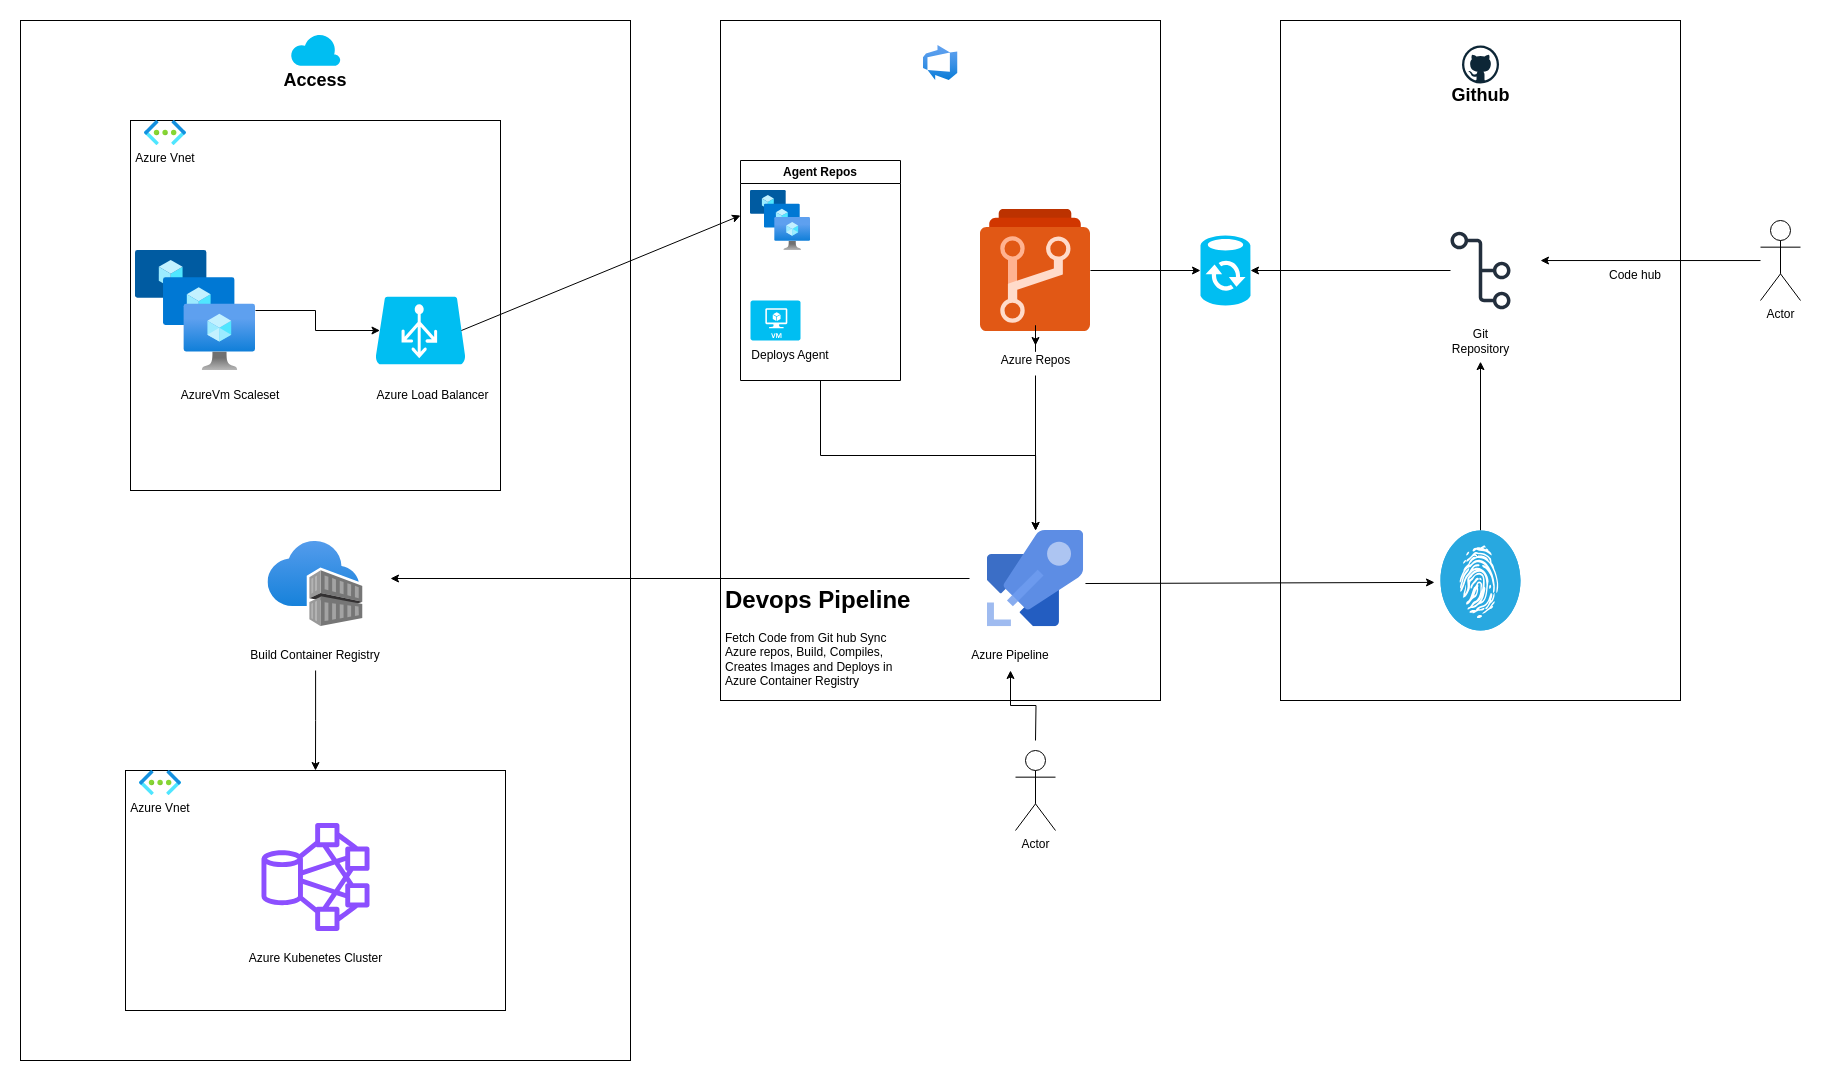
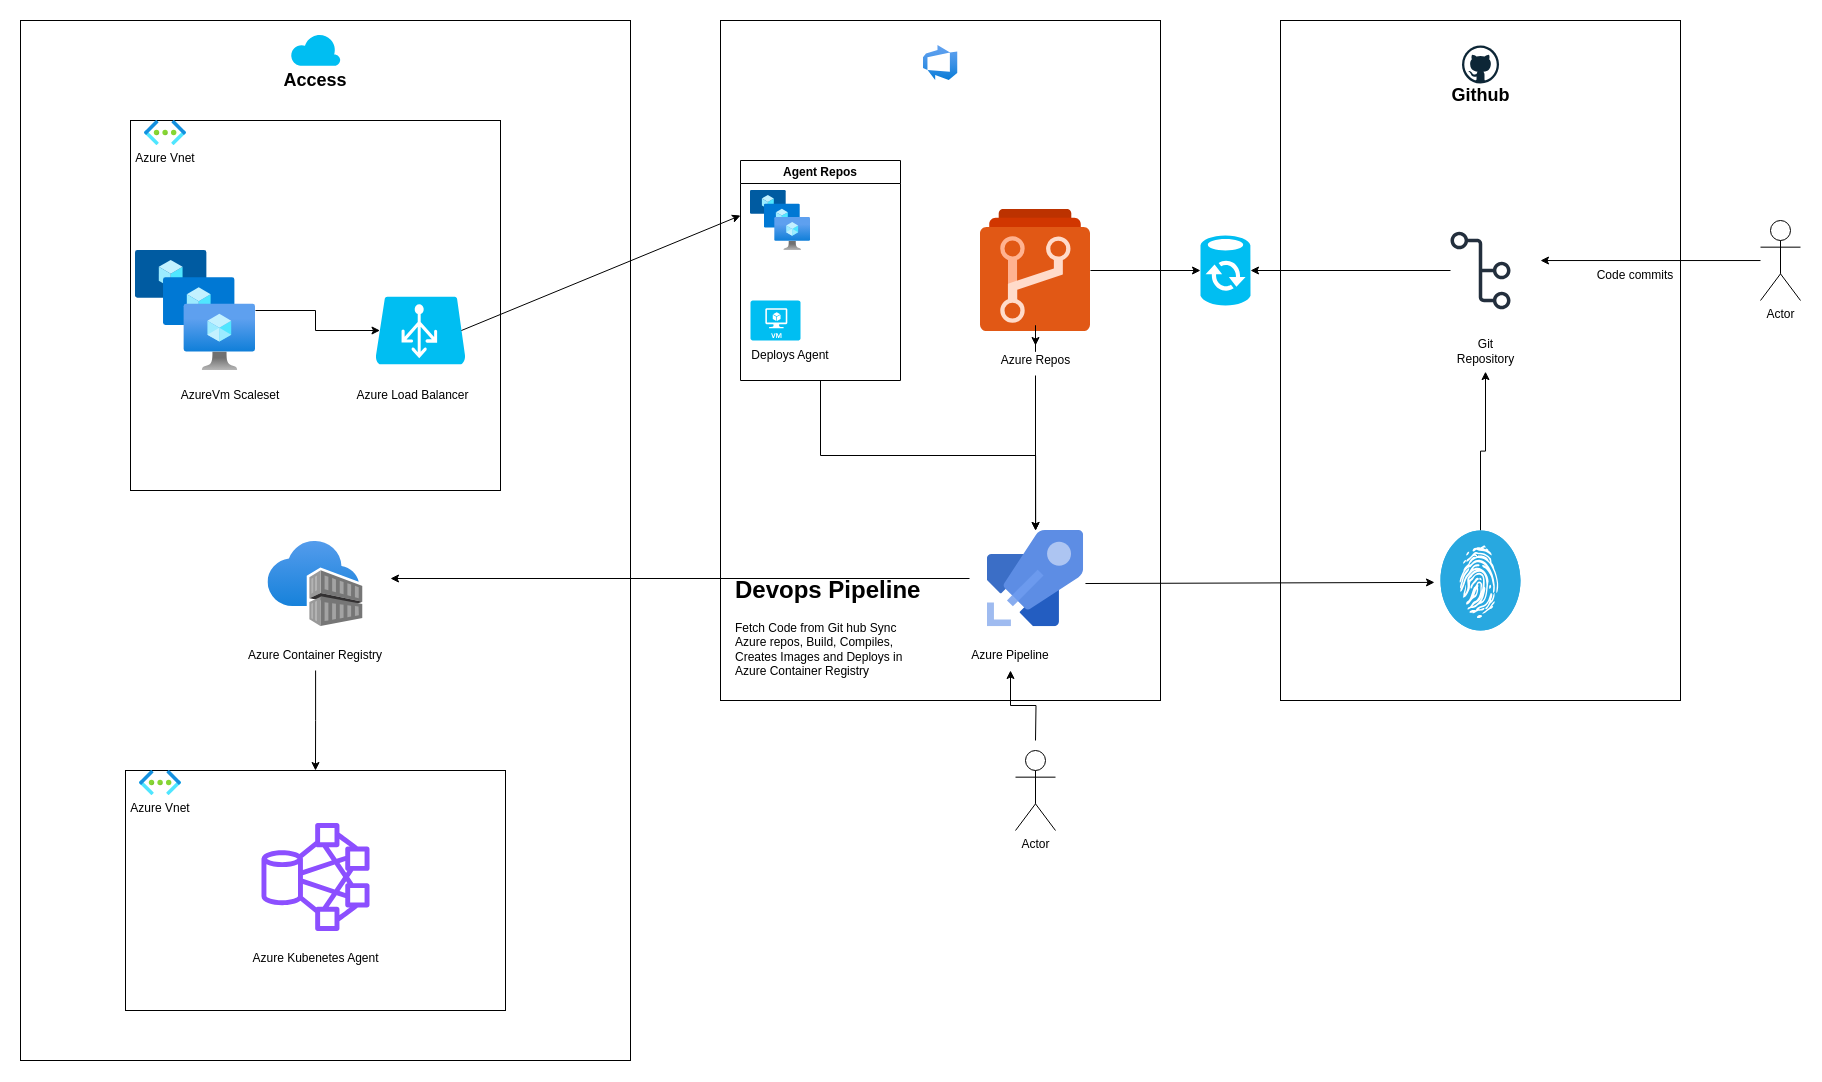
node "Code hub": label "Code hub" -> "Code commits"
node "Git Repository": moved (1481, 341) -> (1486, 351)
node "Azure Load Balancer": moved (433, 396) -> (413, 396)
node "Devops PipelineFetch Code from Git hub Sync Azure repos, Build, Compiles, Creates Images and Deploys in Azure Container Registry": moved (821, 641) -> (831, 631)
node "Build Container Registry": label "Build Container Registry" -> "Azure Container Registry"
node "Azure Kubenetes Cluster": label "Azure Kubenetes Cluster" -> "Azure Kubenetes Agent"
